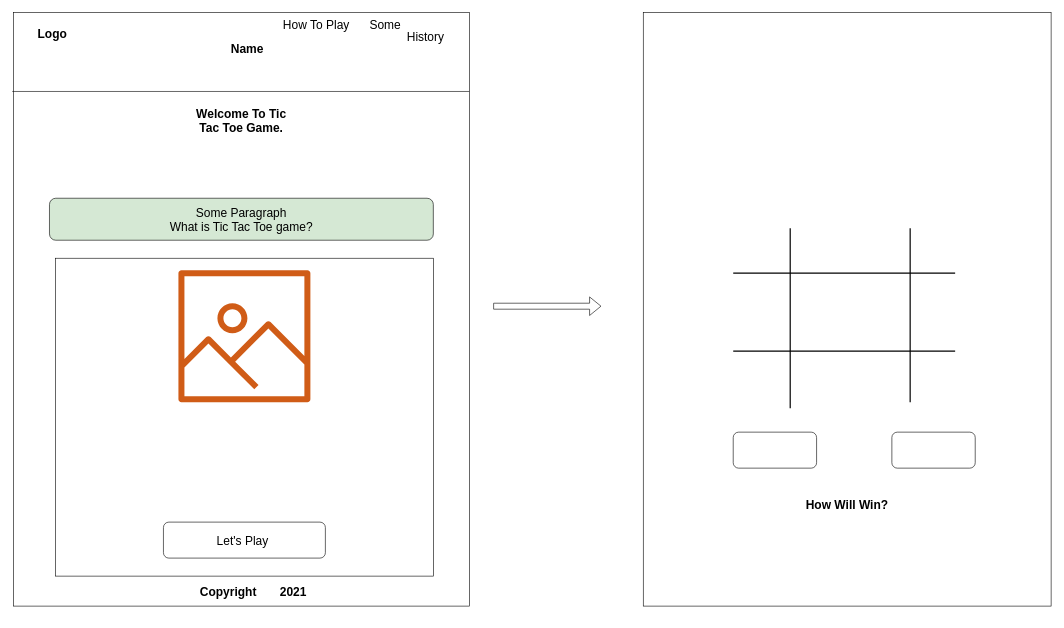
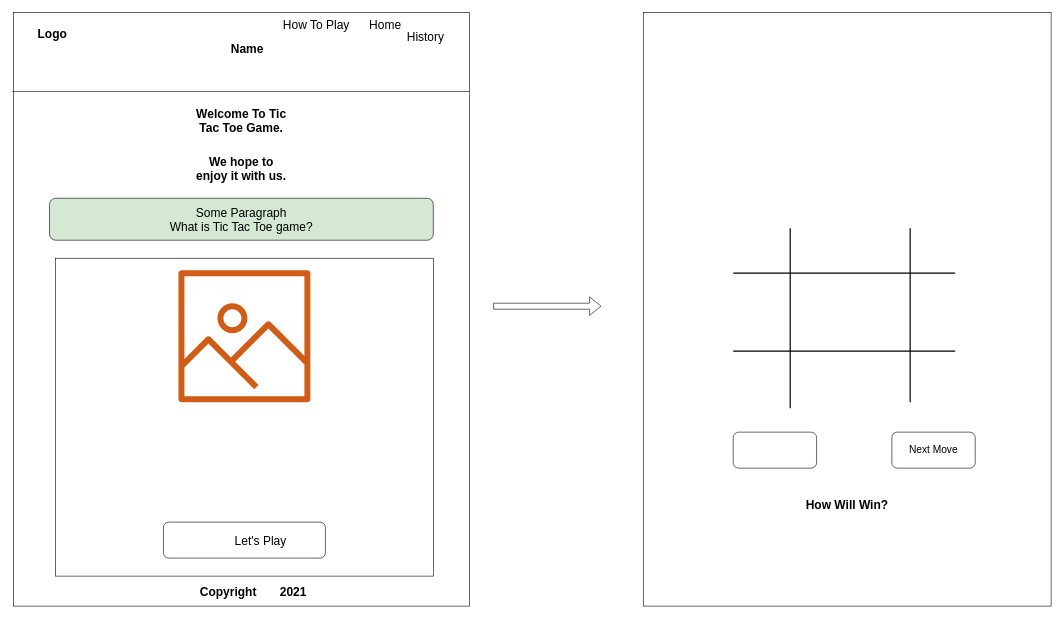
node "Some": label "Some" -> "Home"
node "We hope to enjoy it with us.": added
node "Next Move": added
node "Let's Play": moved (245, 540) -> (263, 540)
